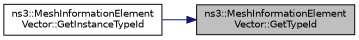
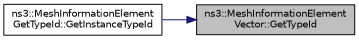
node "ns3::MeshInformationElement Vector::GetInstanceTypeId": label "ns3::MeshInformationElement Vector::GetInstanceTypeId" -> "ns3::MeshInformationElement GetTypeId::GetInstanceTypeId"
